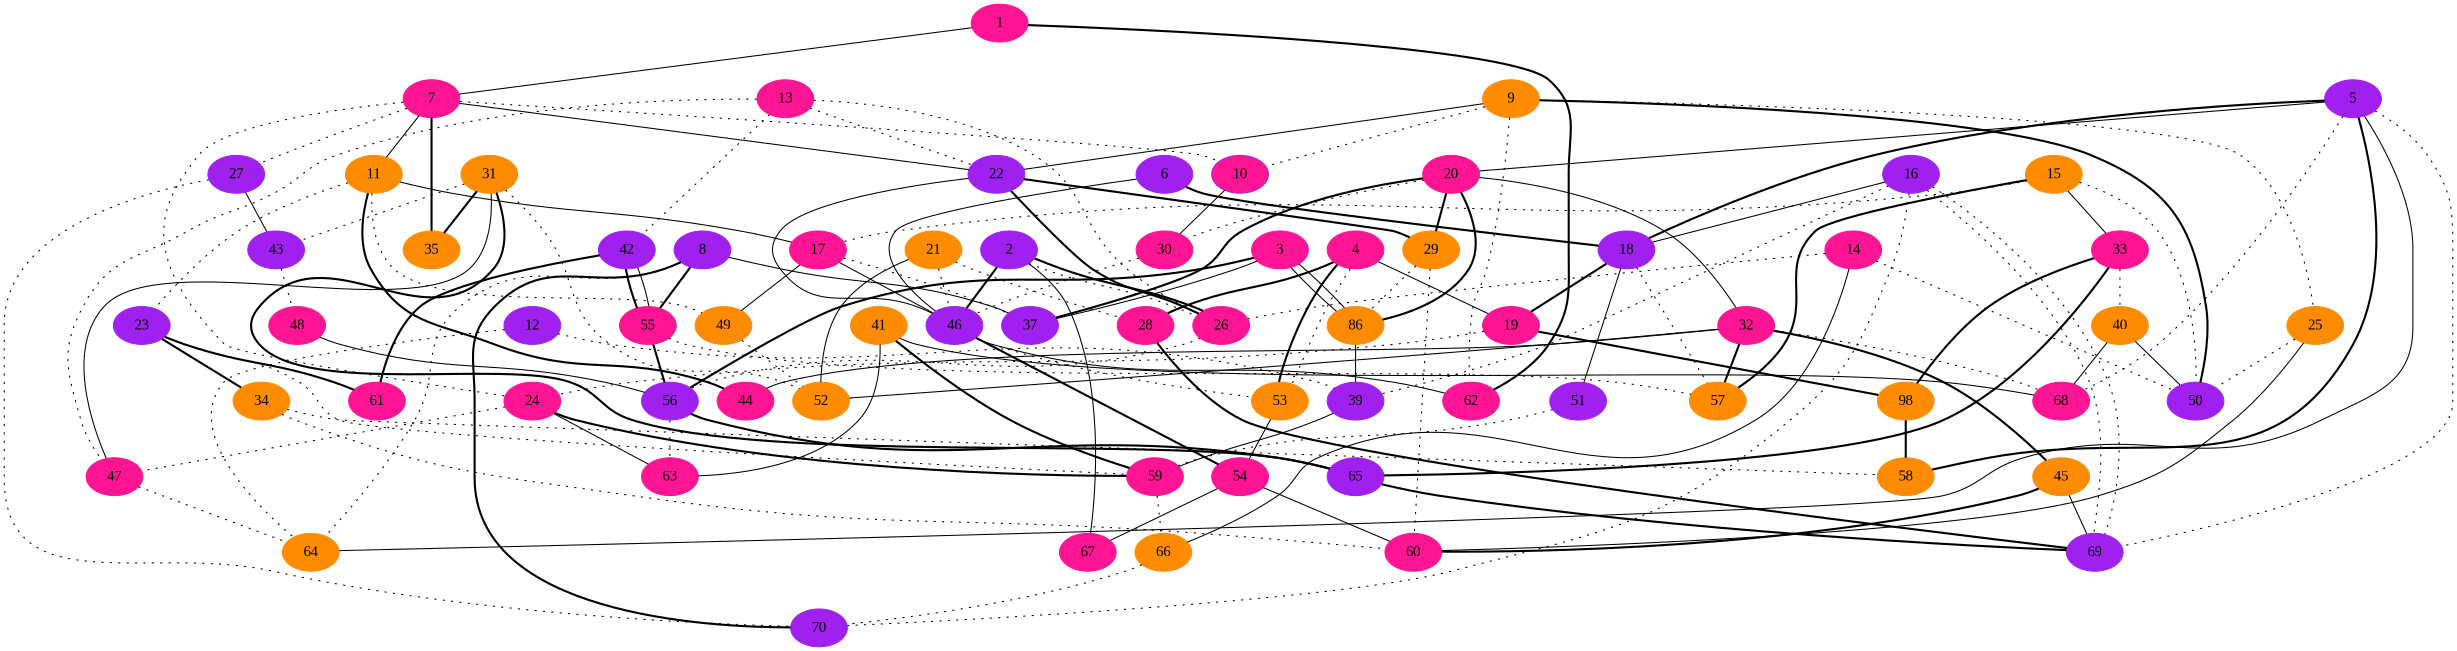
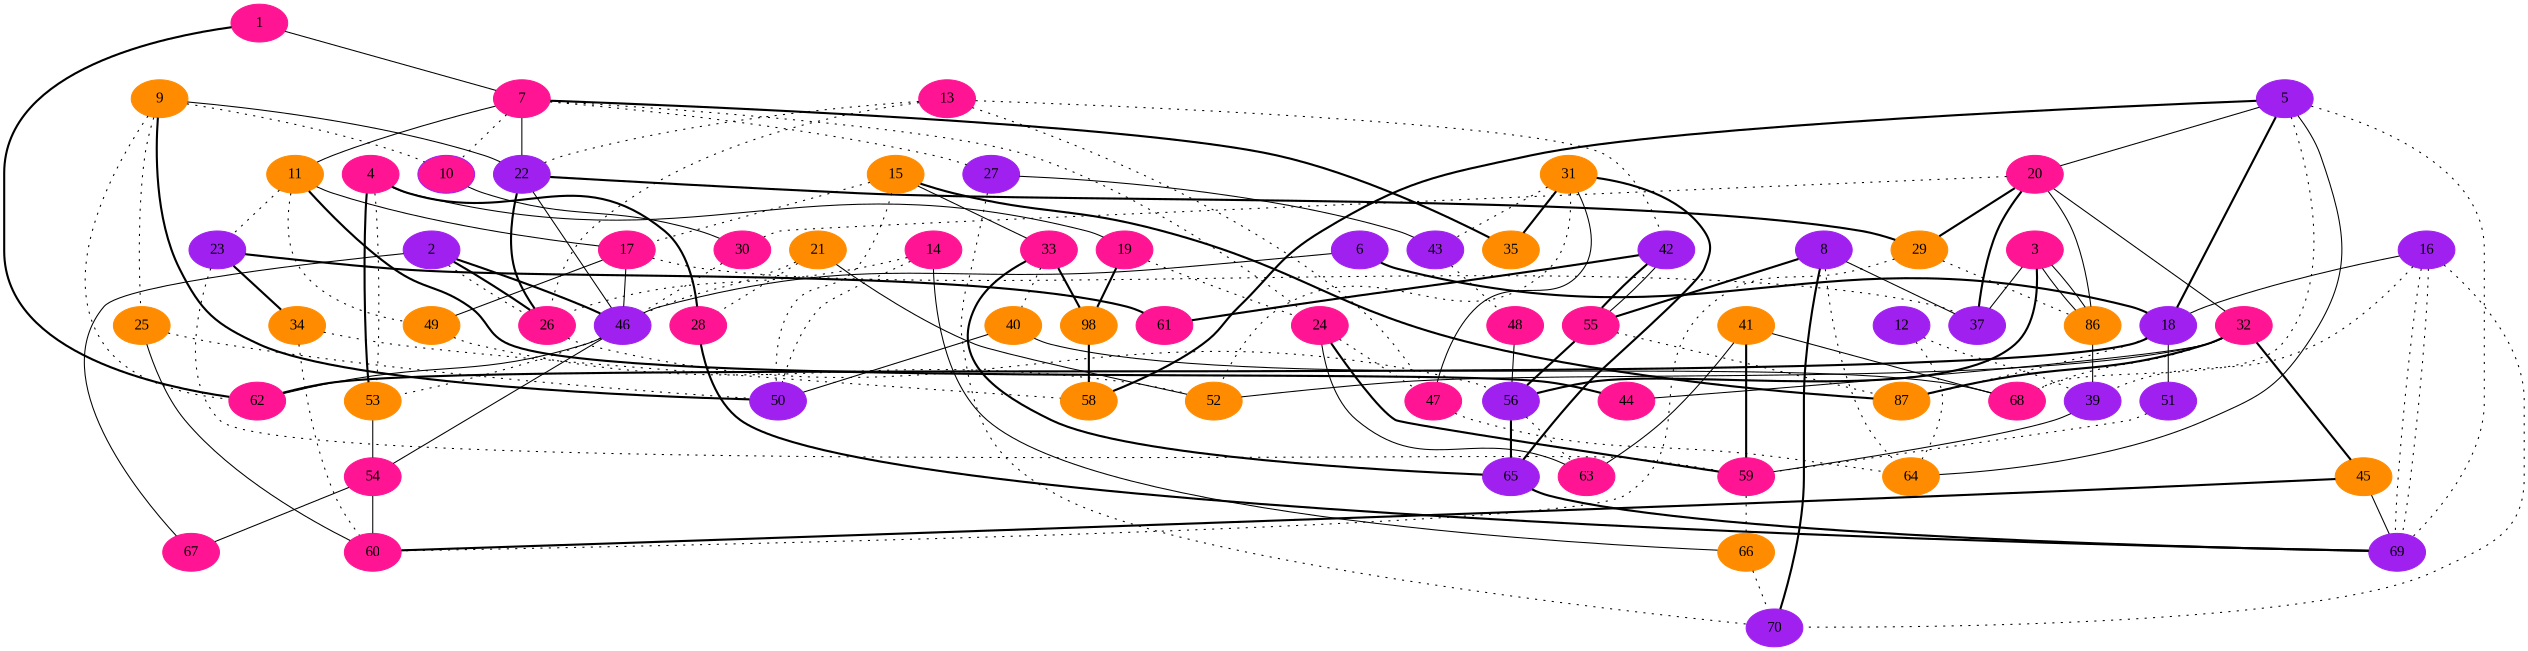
edge "20" -- "86": style bold -> solid
edge "18" -- "19": now "18" -- "62"
node "57": label "57" -> "87"
edge "46" -- "54": style bold -> solid
